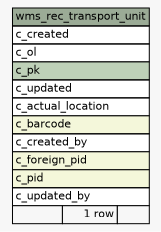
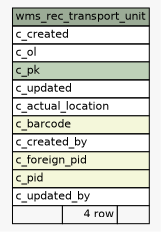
node "wms_rec_transport_unit": text "1 row" -> "4 row"
